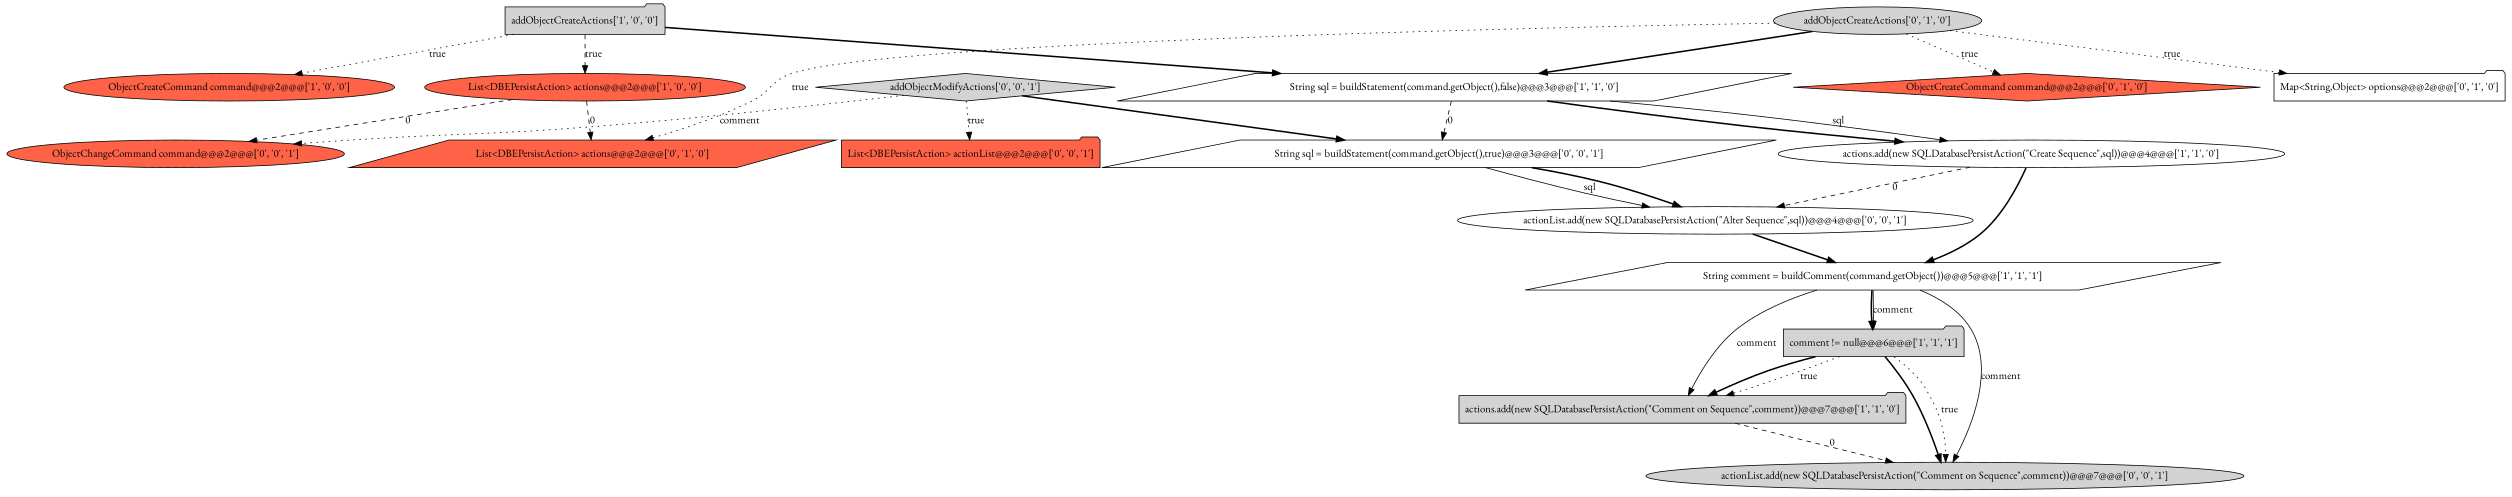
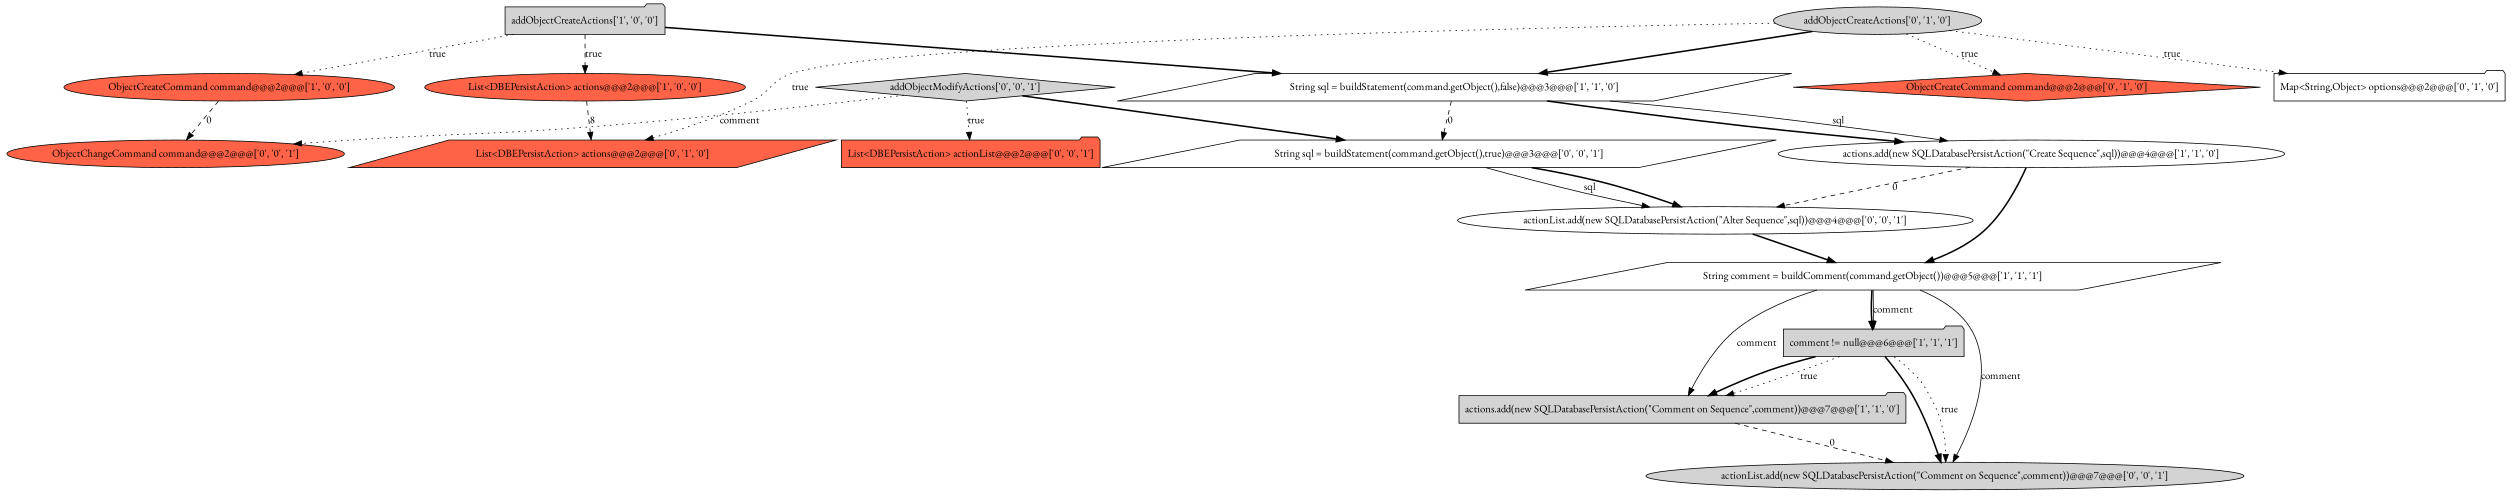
edge "List<DBEPersistAction> actions@@@2@@@['1', '0', '0']" -> "ObjectChangeCommand command@@@2@@@['0', '0', '1']": now "ObjectCreateCommand command@@@2@@@['1', '0', '0']" -> "ObjectChangeCommand command@@@2@@@['0', '0', '1']"
edge "List<DBEPersistAction> actions@@@2@@@['1', '0', '0']" -> "List<DBEPersistAction> actions@@@2@@@['0', '1', '0']": label "0" -> "8"
